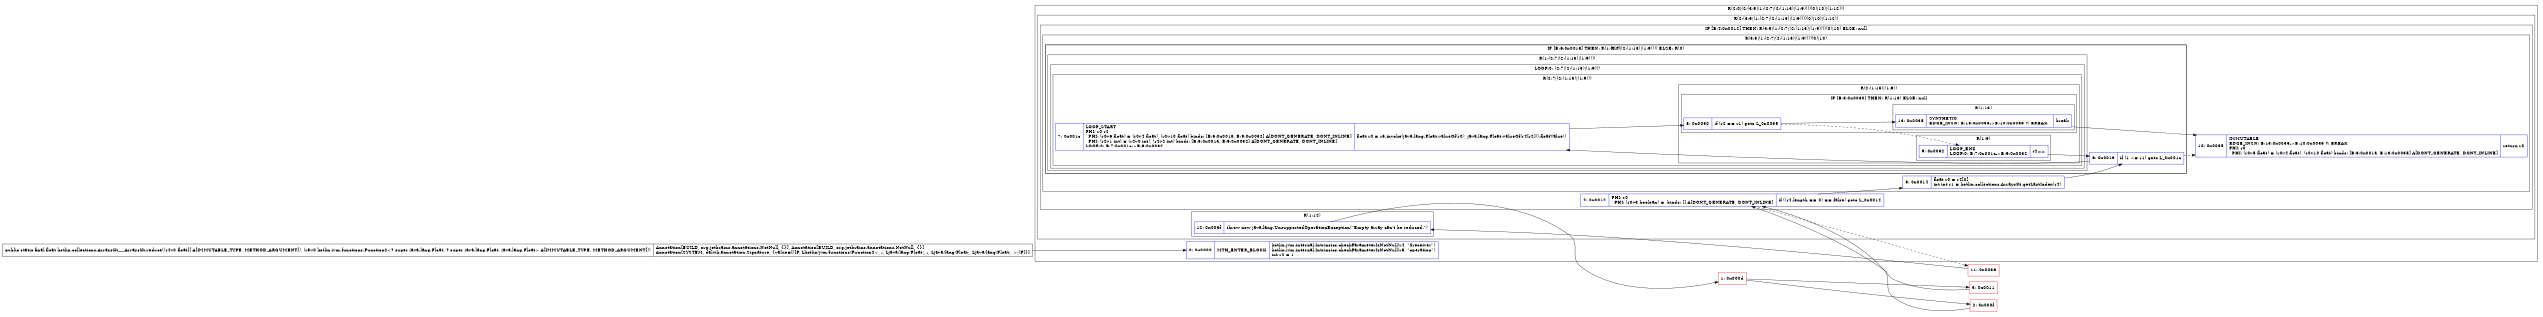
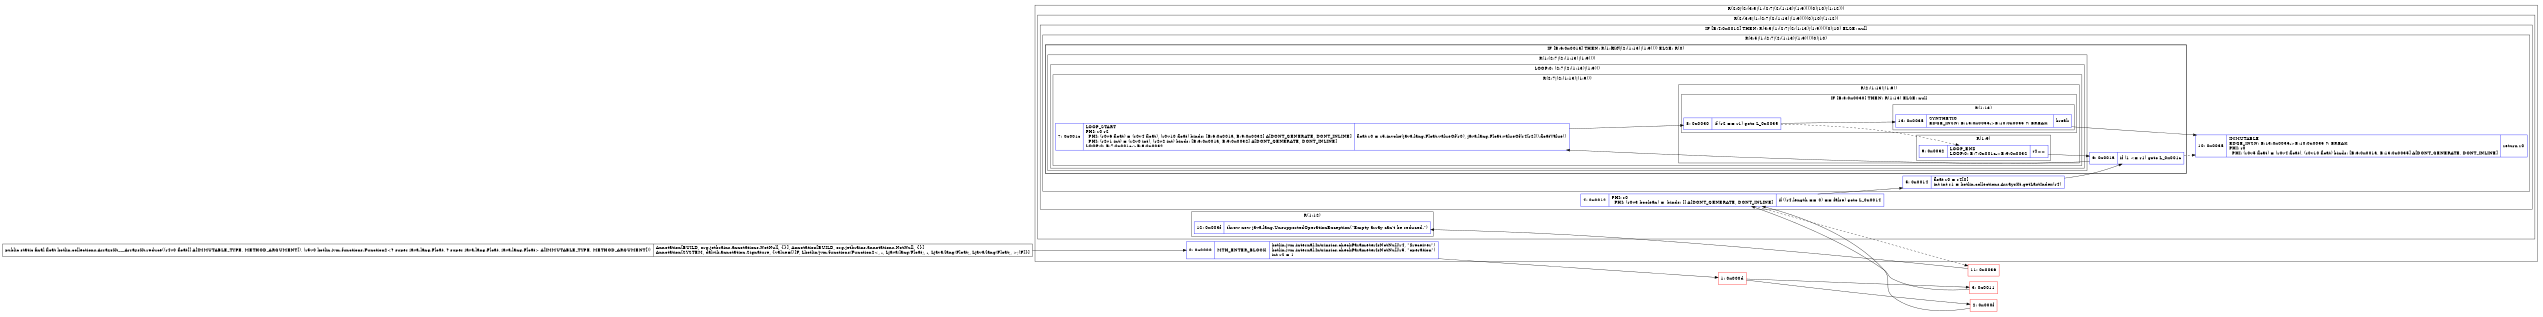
edge "12: 0x003f" -> "1: 0x000d": now "0: 0x0000" -> "1: 0x000d"
